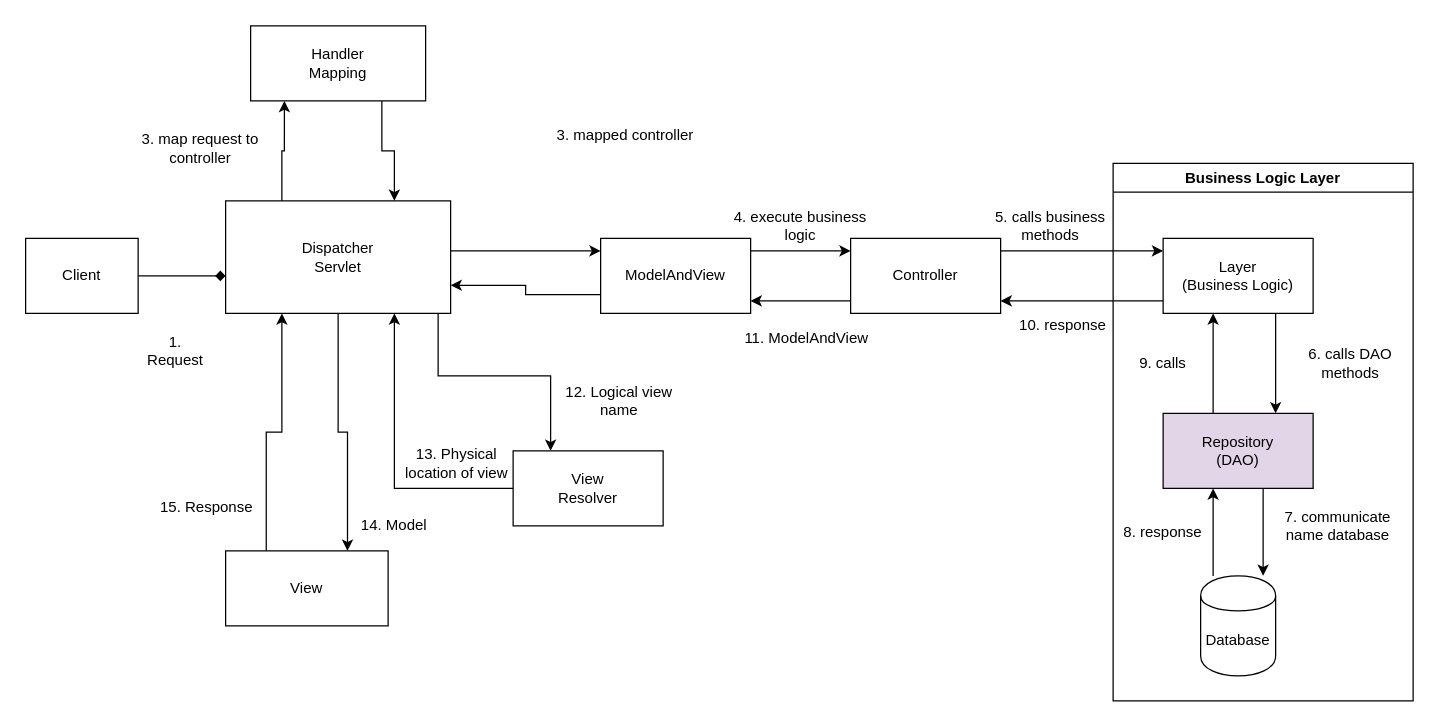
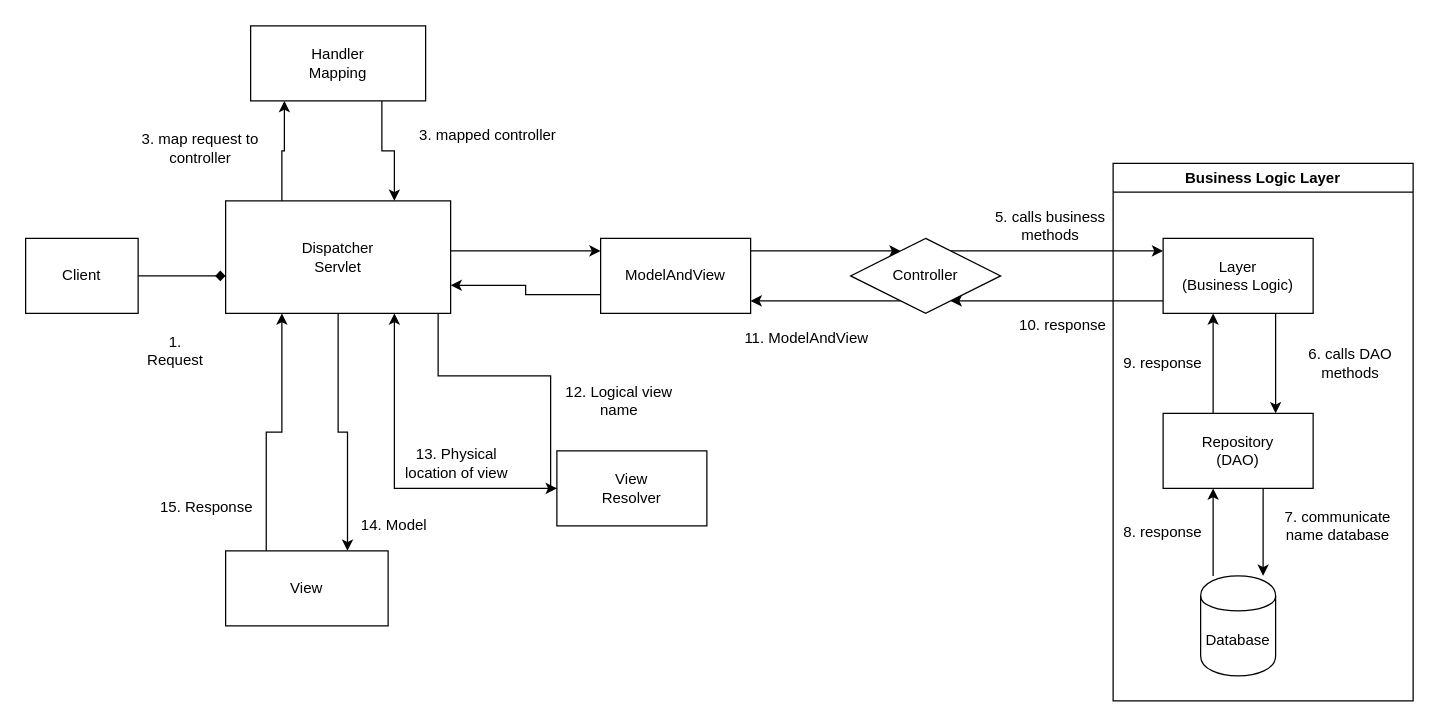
node "3. mapped controller": moved (626, 136) -> (488, 136)
node "4. execute business logic": removed
node "Controller": shape rectangle -> diamond
node "9. calls": label "9. calls" -> "9. response"
node "Repository (DAO)": fillcolor #e1d5e7 -> #ffffff
node "View Resolver": moved (588, 488) -> (632, 488)
